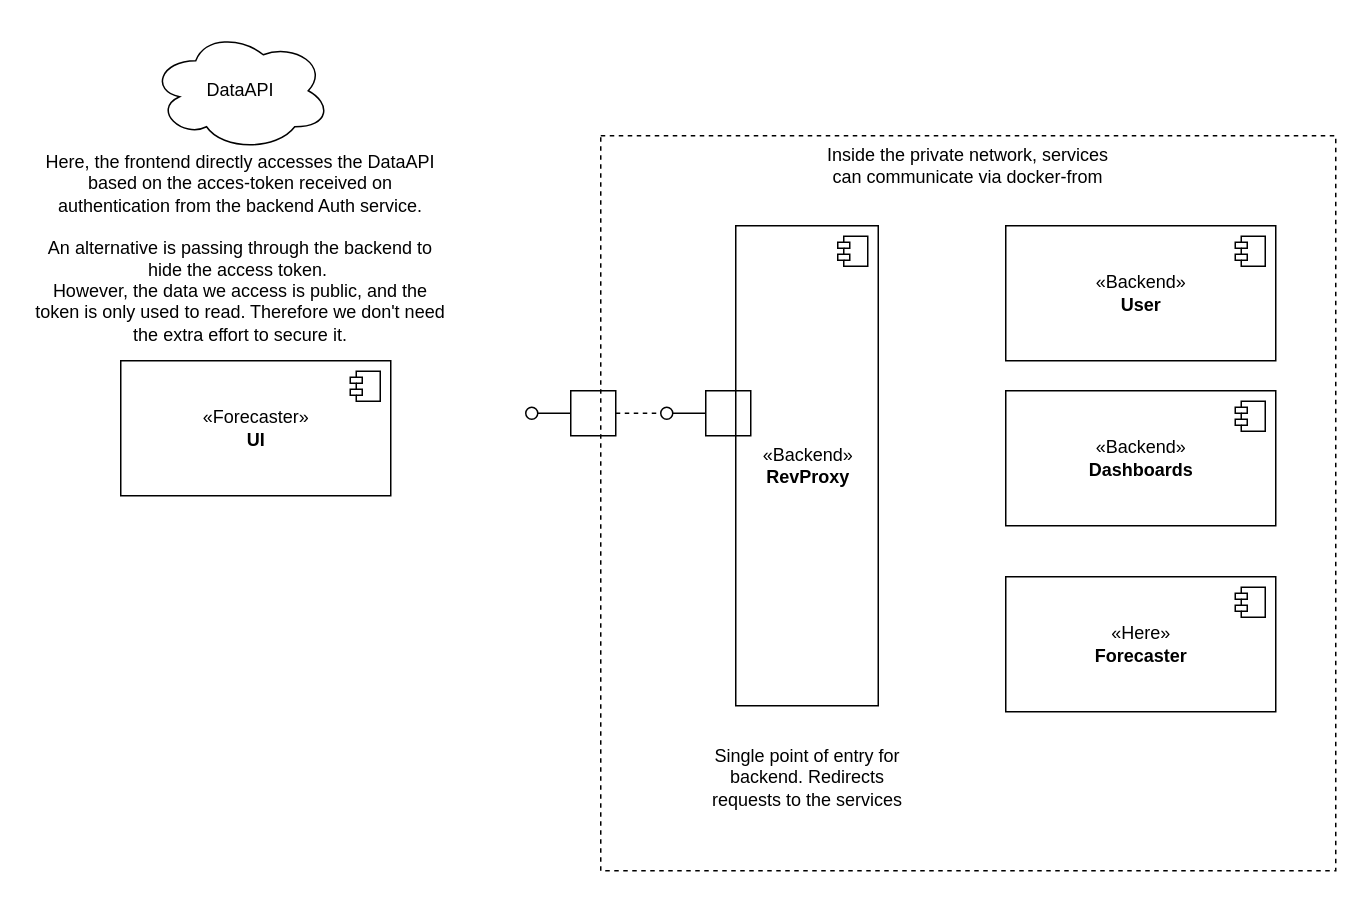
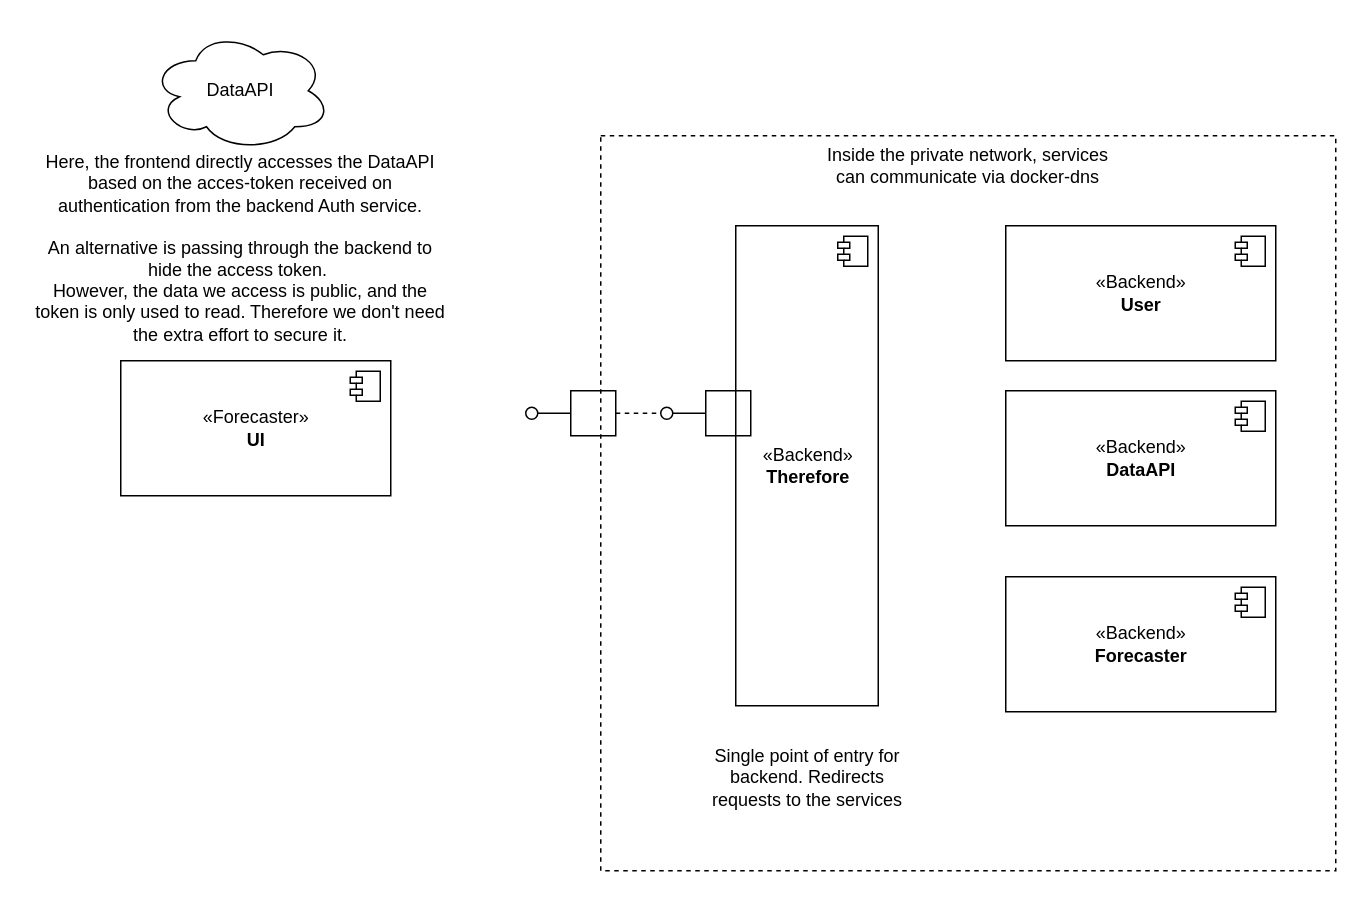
node "Inside the private network, services can communicate via docker-from": label "Inside the private network, services can communicate via docker-from" -> "Inside the private network, services can communicate via docker-dns"
node "«Backend» Dashboards": label "«Backend» Dashboards" -> "«Backend» DataAPI"
node "«Backend» RevProxy": label "«Backend» RevProxy" -> "«Backend» Therefore"
node "«Here» Forecaster": label "«Here» Forecaster" -> "«Backend» Forecaster"
